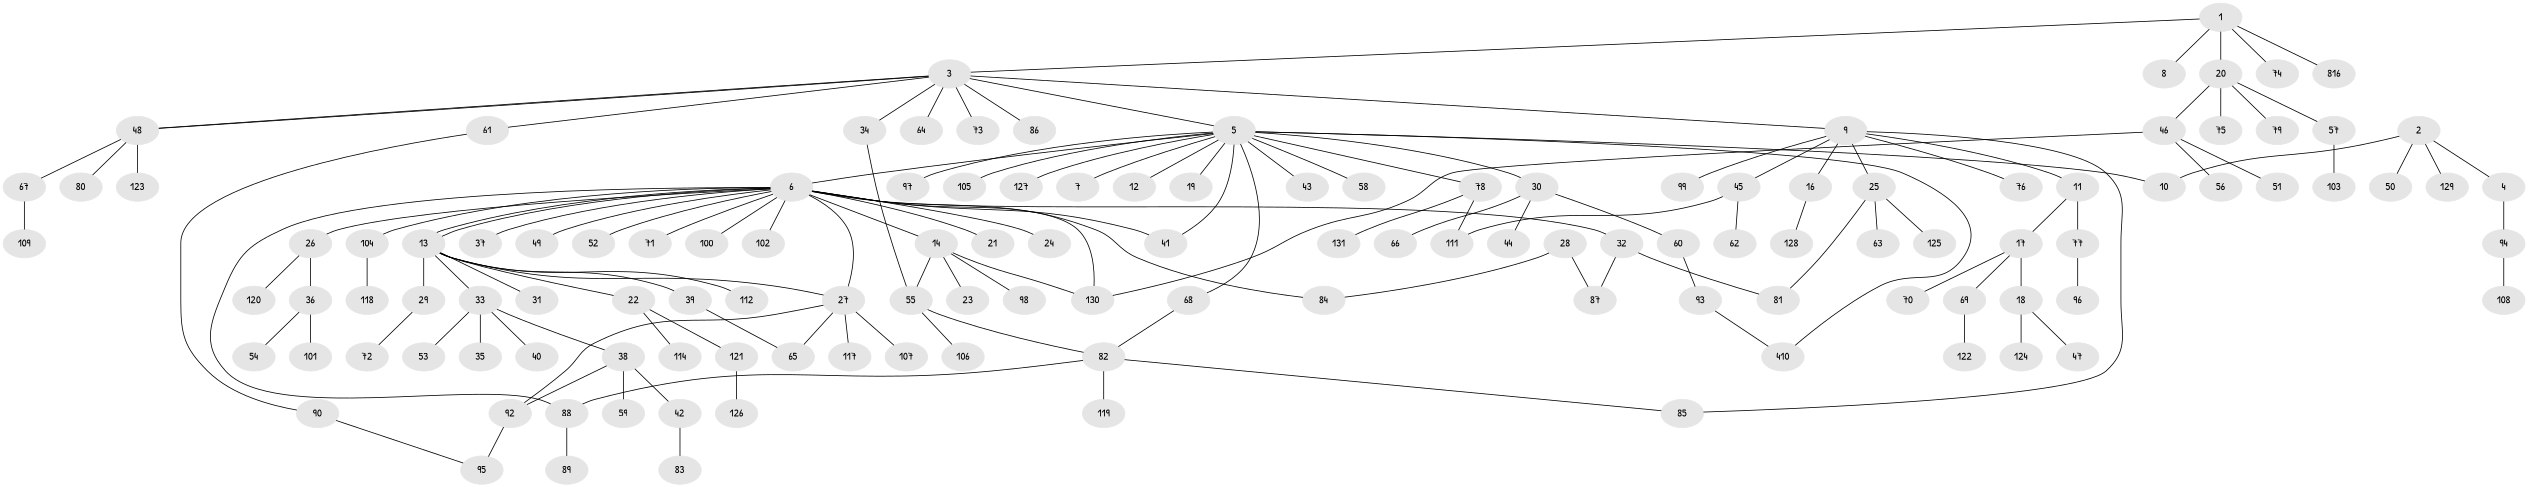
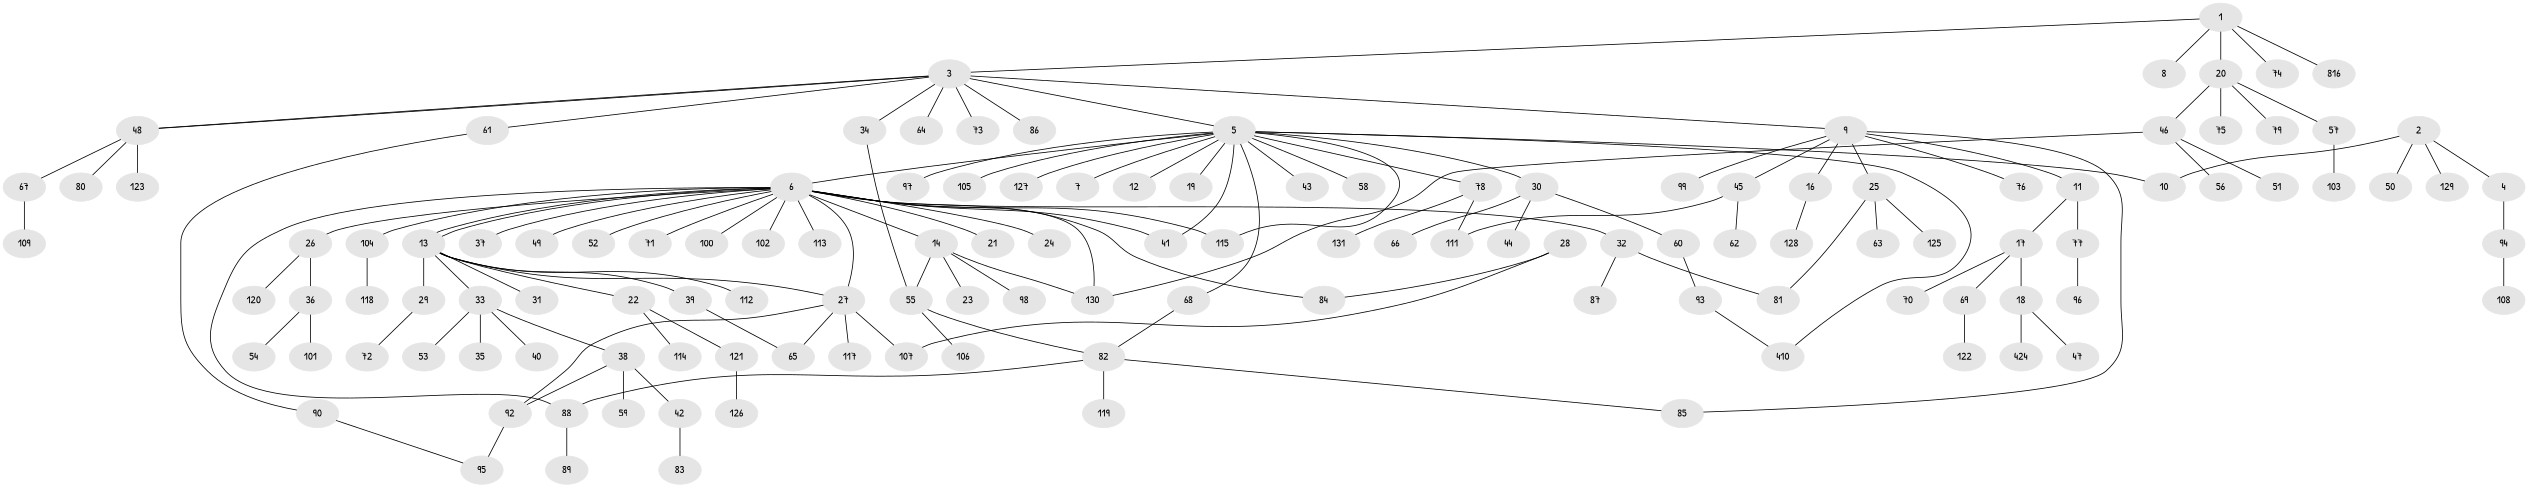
node "113": added
node "115": added
edge "28" -- "87": now "28" -- "107"
node "124": label "124" -> "424"
